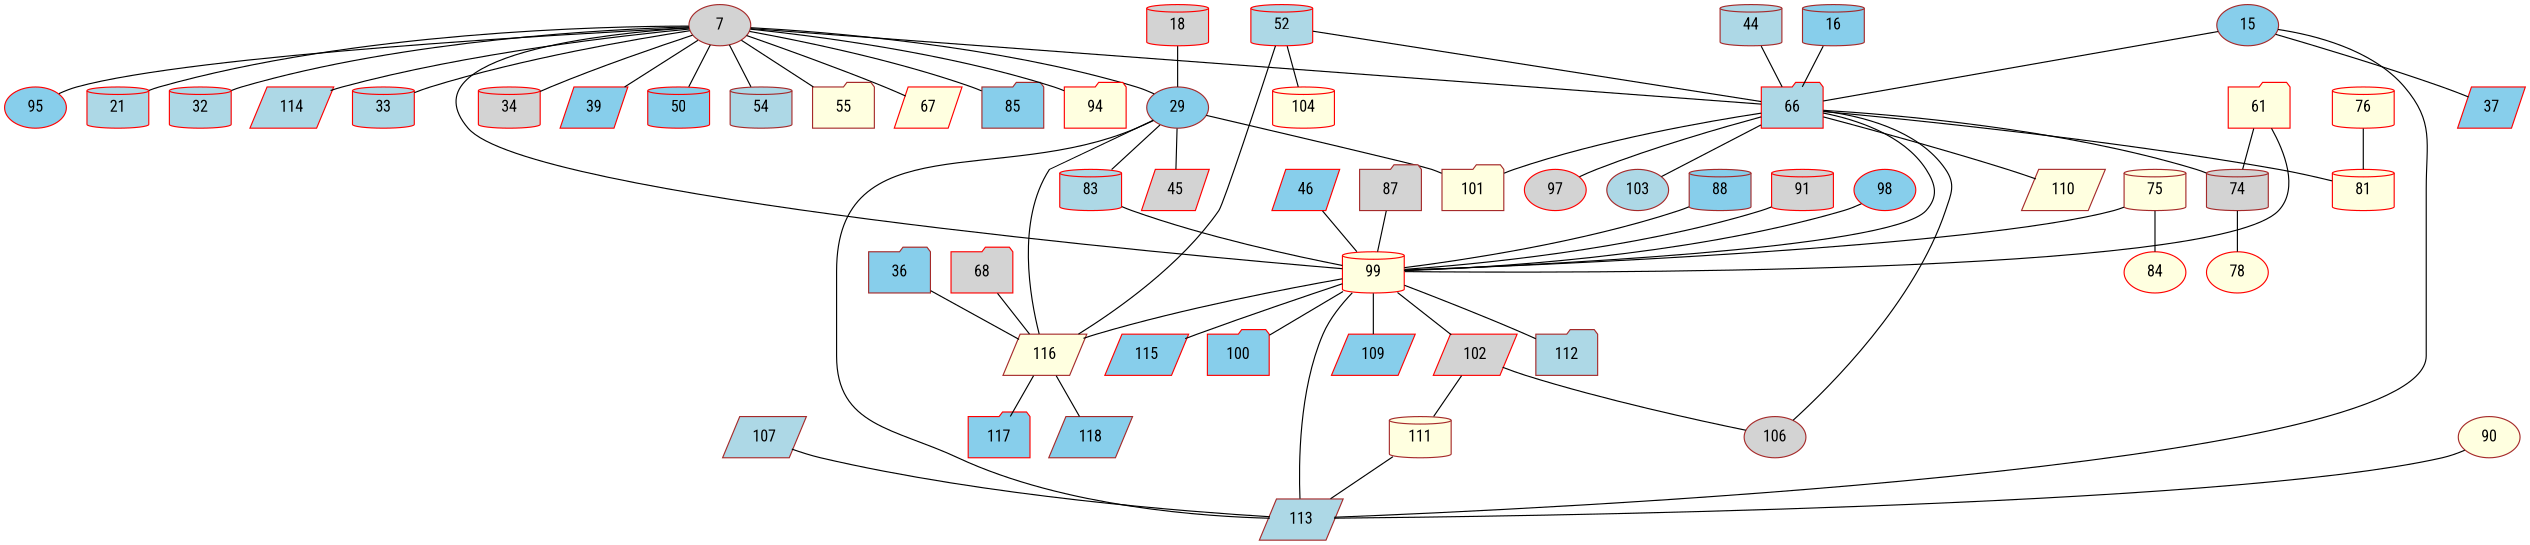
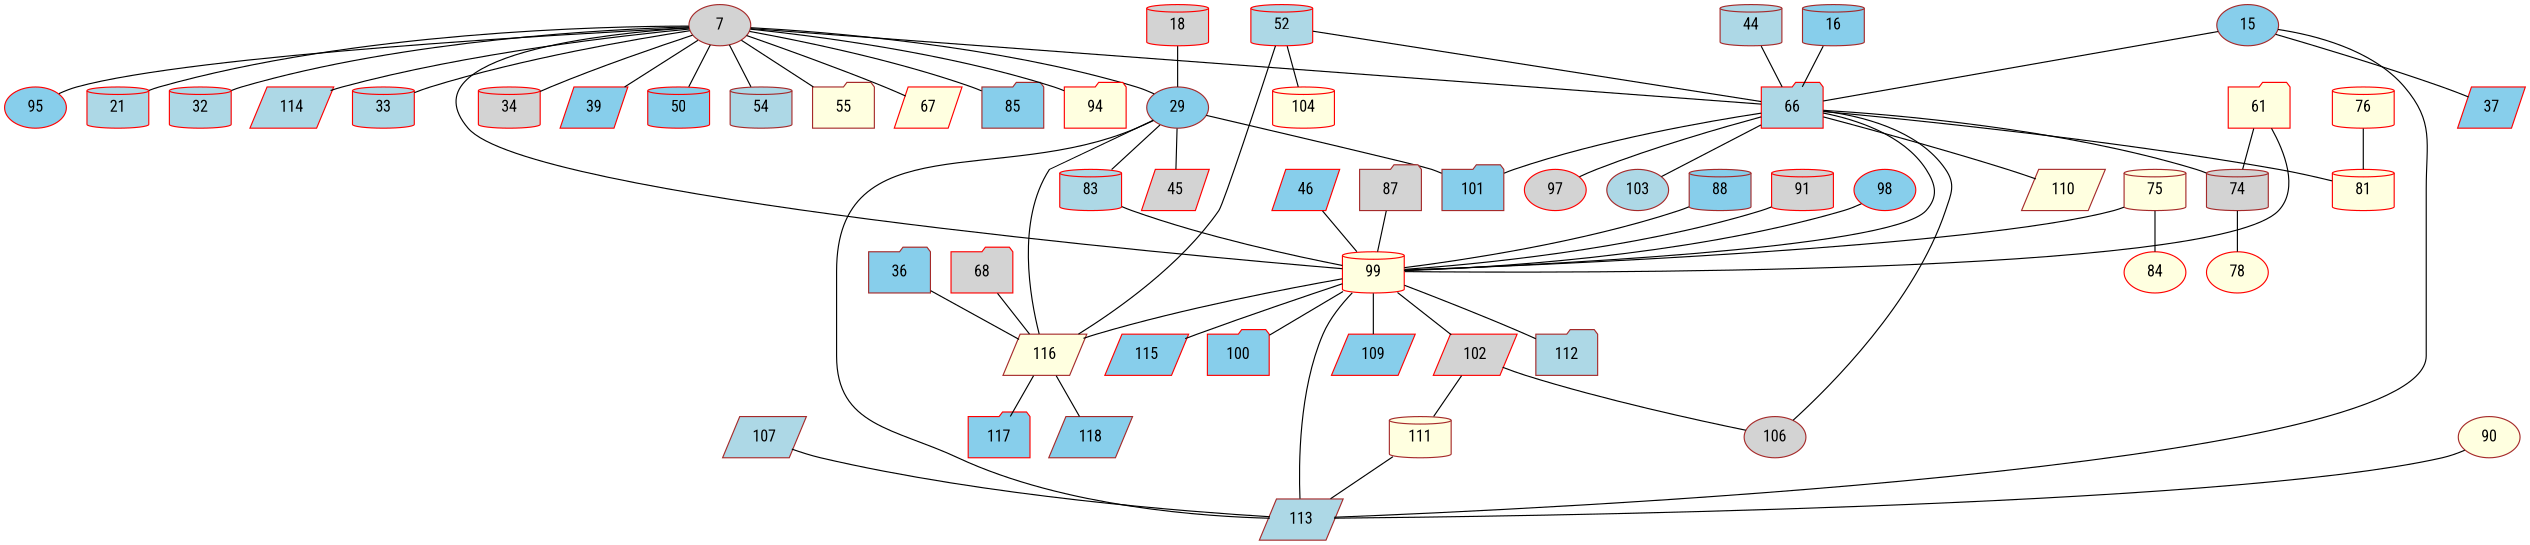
node "101": fillcolor lightyellow -> skyblue
